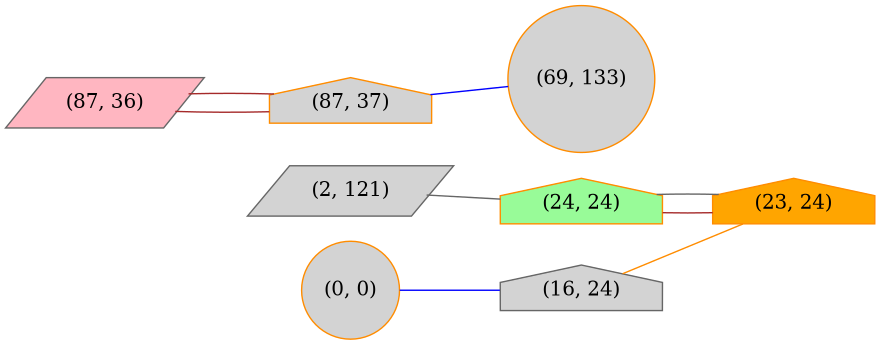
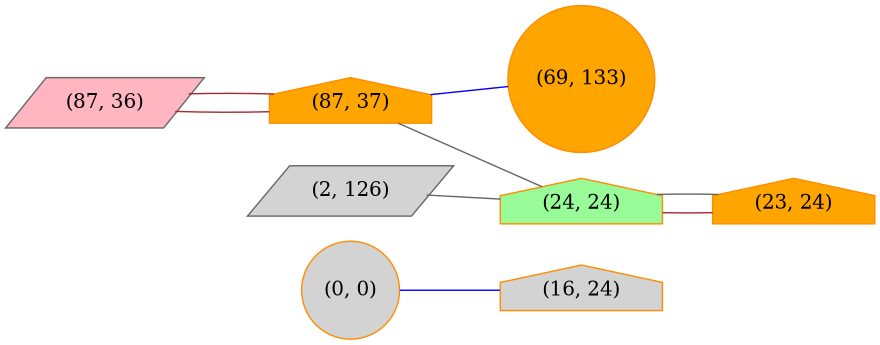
node "(69, 133)": fillcolor lightgrey -> orange
node "(87, 37)": fillcolor lightgrey -> orange
edge "(87, 37)" -- "(24, 24)": added
node "(2, 121)": label "(2, 121)" -> "(2, 126)"
edge "(23, 24)" -- "(16, 24)": removed
node "(16, 24)": color gray40 -> darkorange
